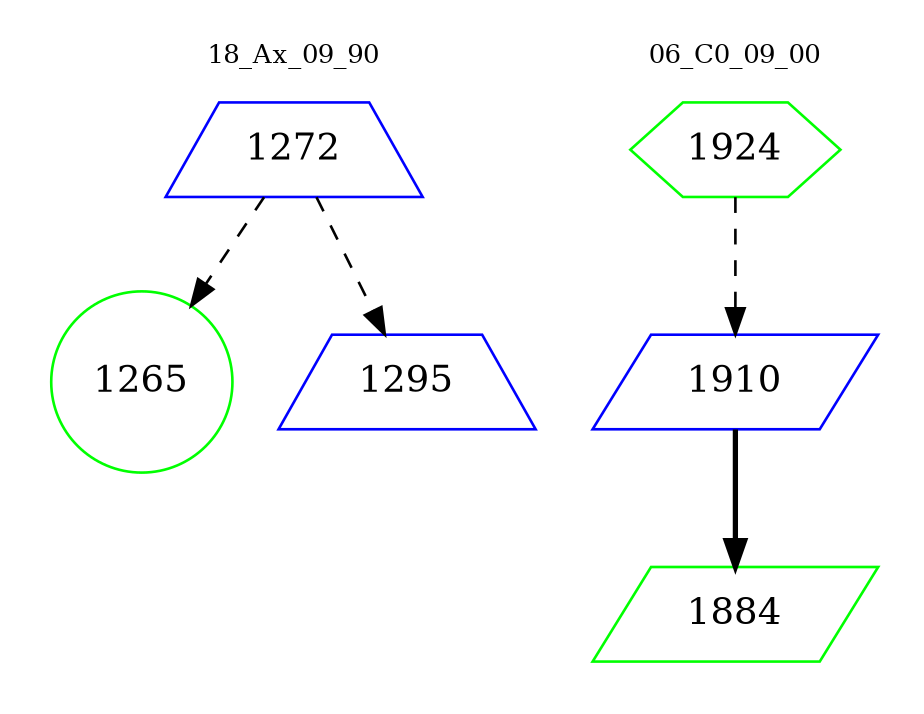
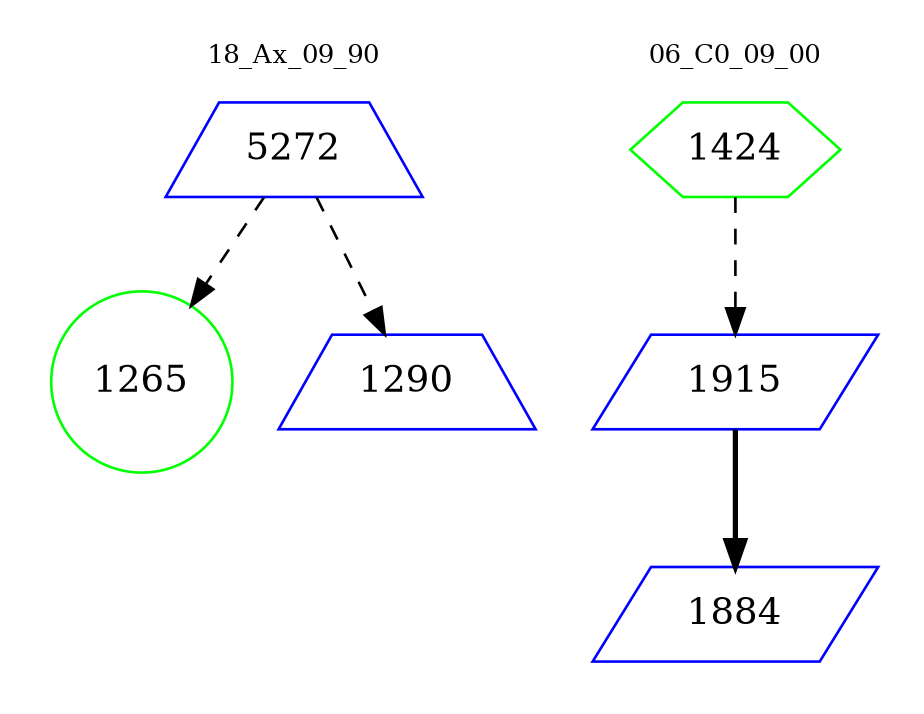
node "1272": label "1272" -> "5272"
node "1924": label "1924" -> "1424"
node "1295": label "1295" -> "1290"
node "1910": label "1910" -> "1915"
node "1884": color green -> blue
